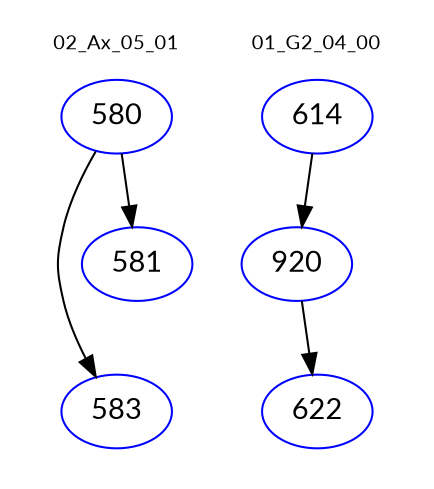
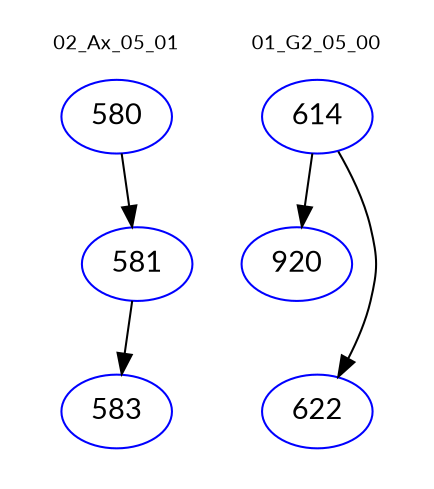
cluster "01_G2_04_00": label "01_G2_04_00" -> "01_G2_05_00"
edge "580" -> "583": now "581" -> "583"
edge "920" -> "622": now "614" -> "622"
